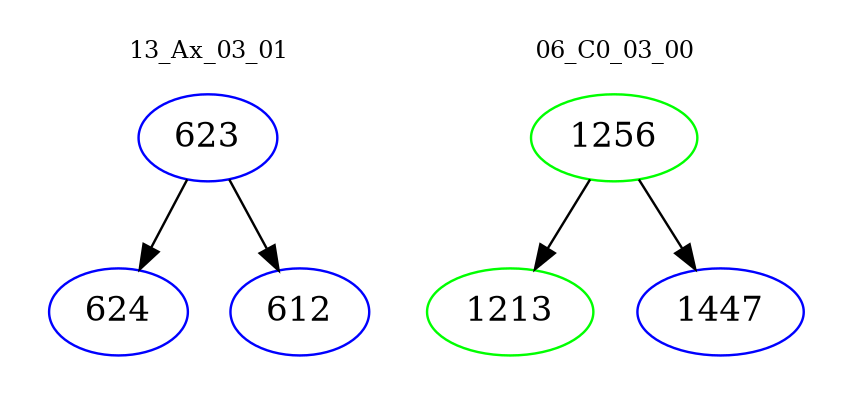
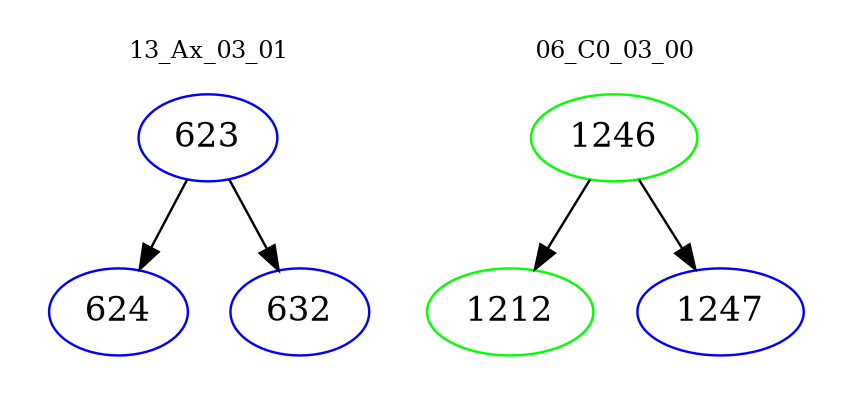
node "1256": label "1256" -> "1246"
node "612": label "612" -> "632"
node "1213": label "1213" -> "1212"
node "1447": label "1447" -> "1247"
